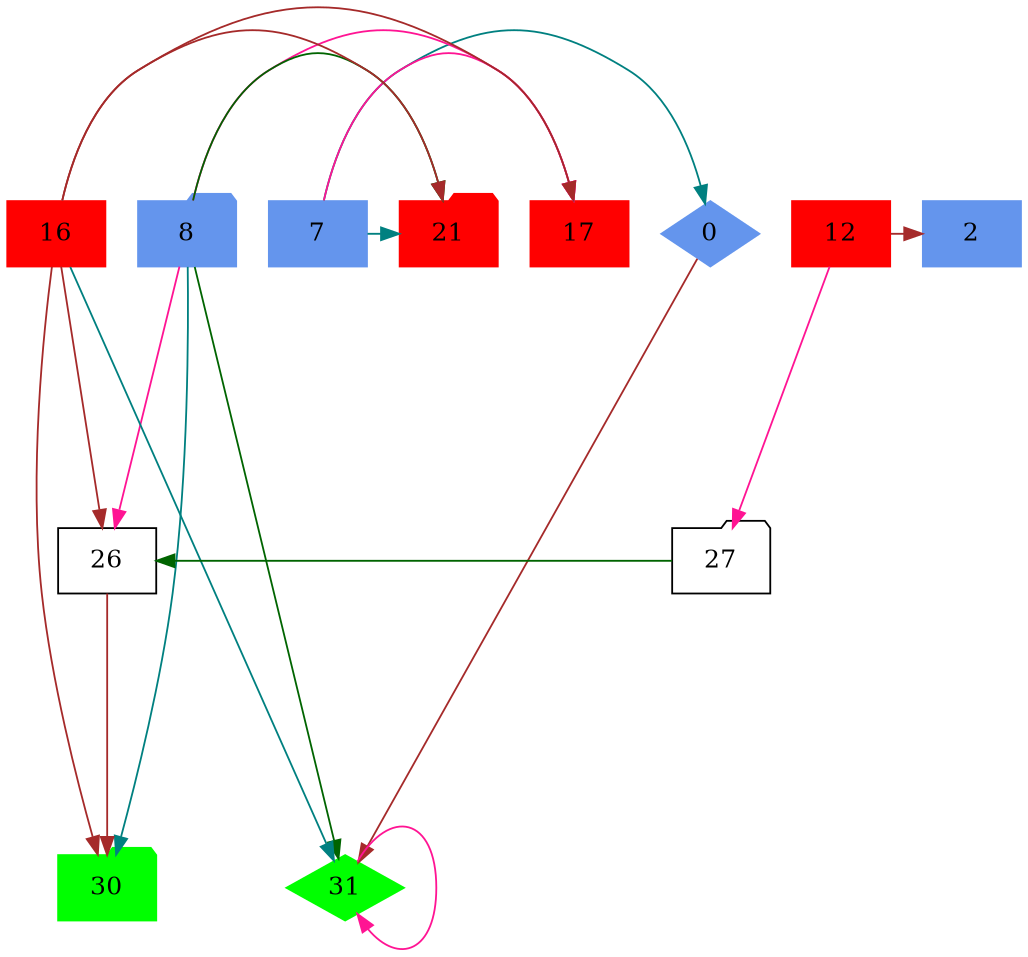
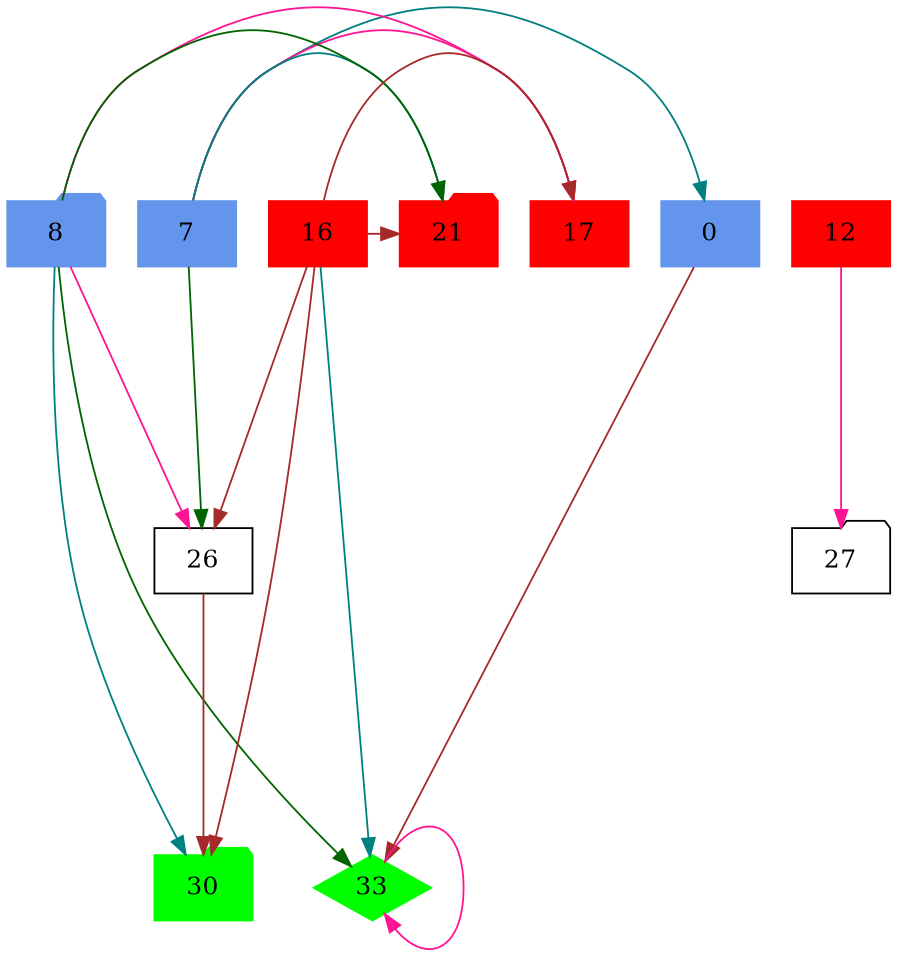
node "0": shape diamond -> box
node "2": removed
edge "27" -> "26": now "7" -> "26"
node "31": label "31" -> "33"
